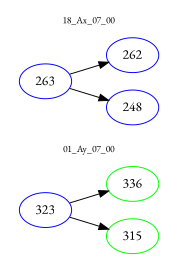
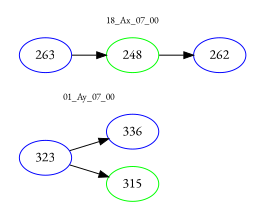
edge "263" -> "262": now "248" -> "262"
node "248": color blue -> green
node "336": color green -> blue
